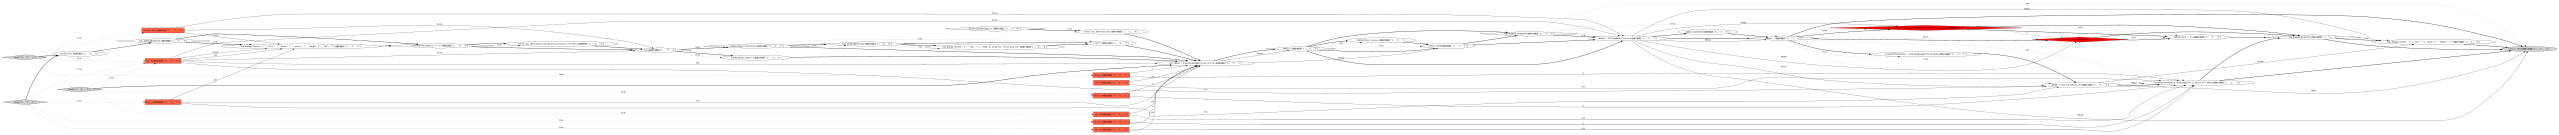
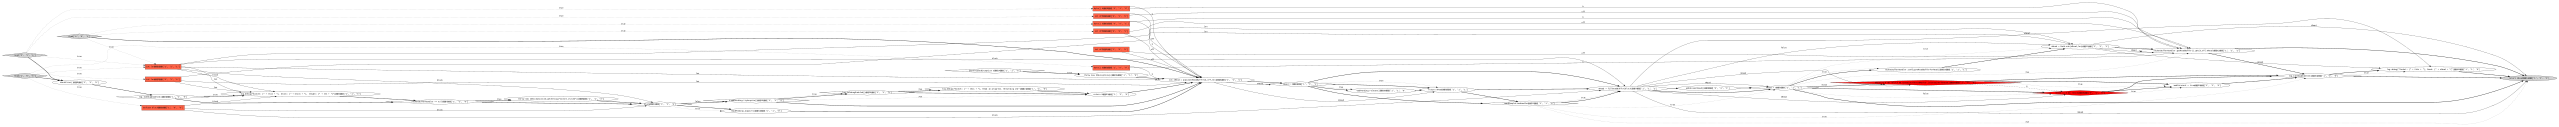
edge "readCompletionHandler@@@31@@@['1', '1', '0']" -> "log.isDebugEnabled()@@@41@@@['1', '1', '0']": added, label "true"
